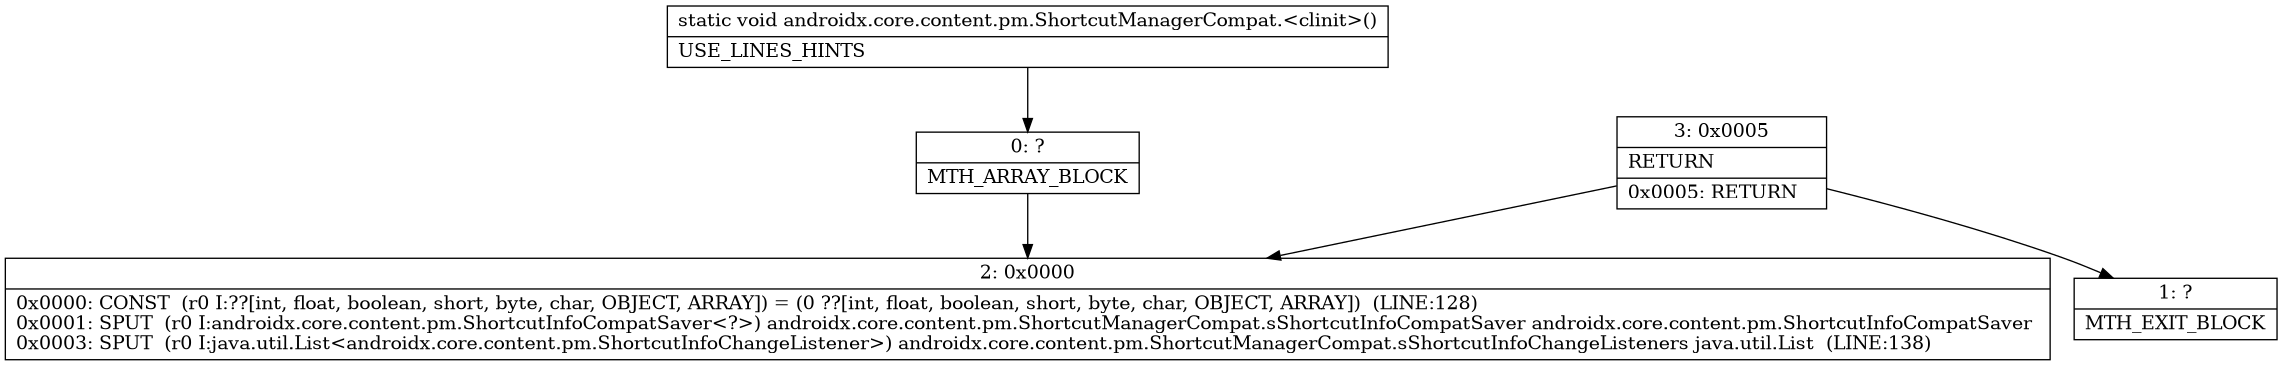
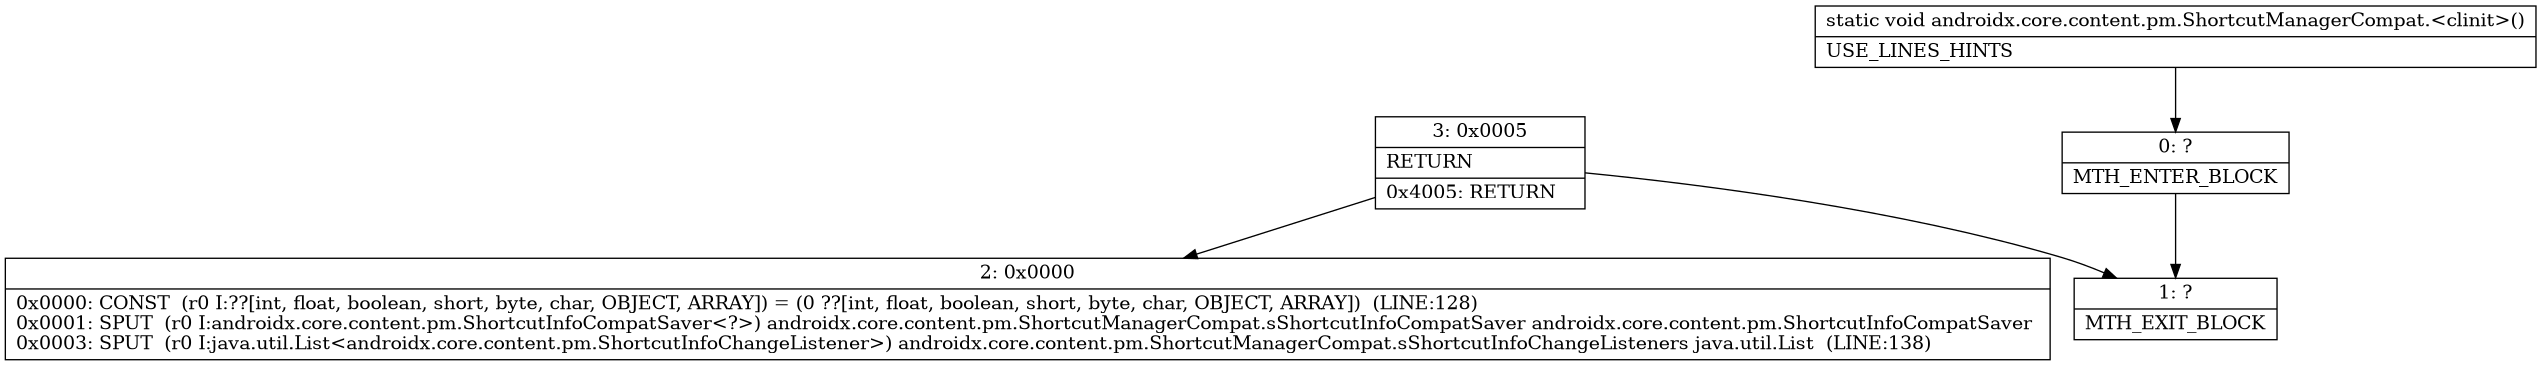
node "0: ?": text "MTH_ARRAY_BLOCK" -> "MTH_ENTER_BLOCK"
node "3: 0x0005": text "0x0005: RETURN" -> "0x4005: RETURN"
edge "0: ?" -> "2: 0x0000": now "0: ?" -> "1: ?"
